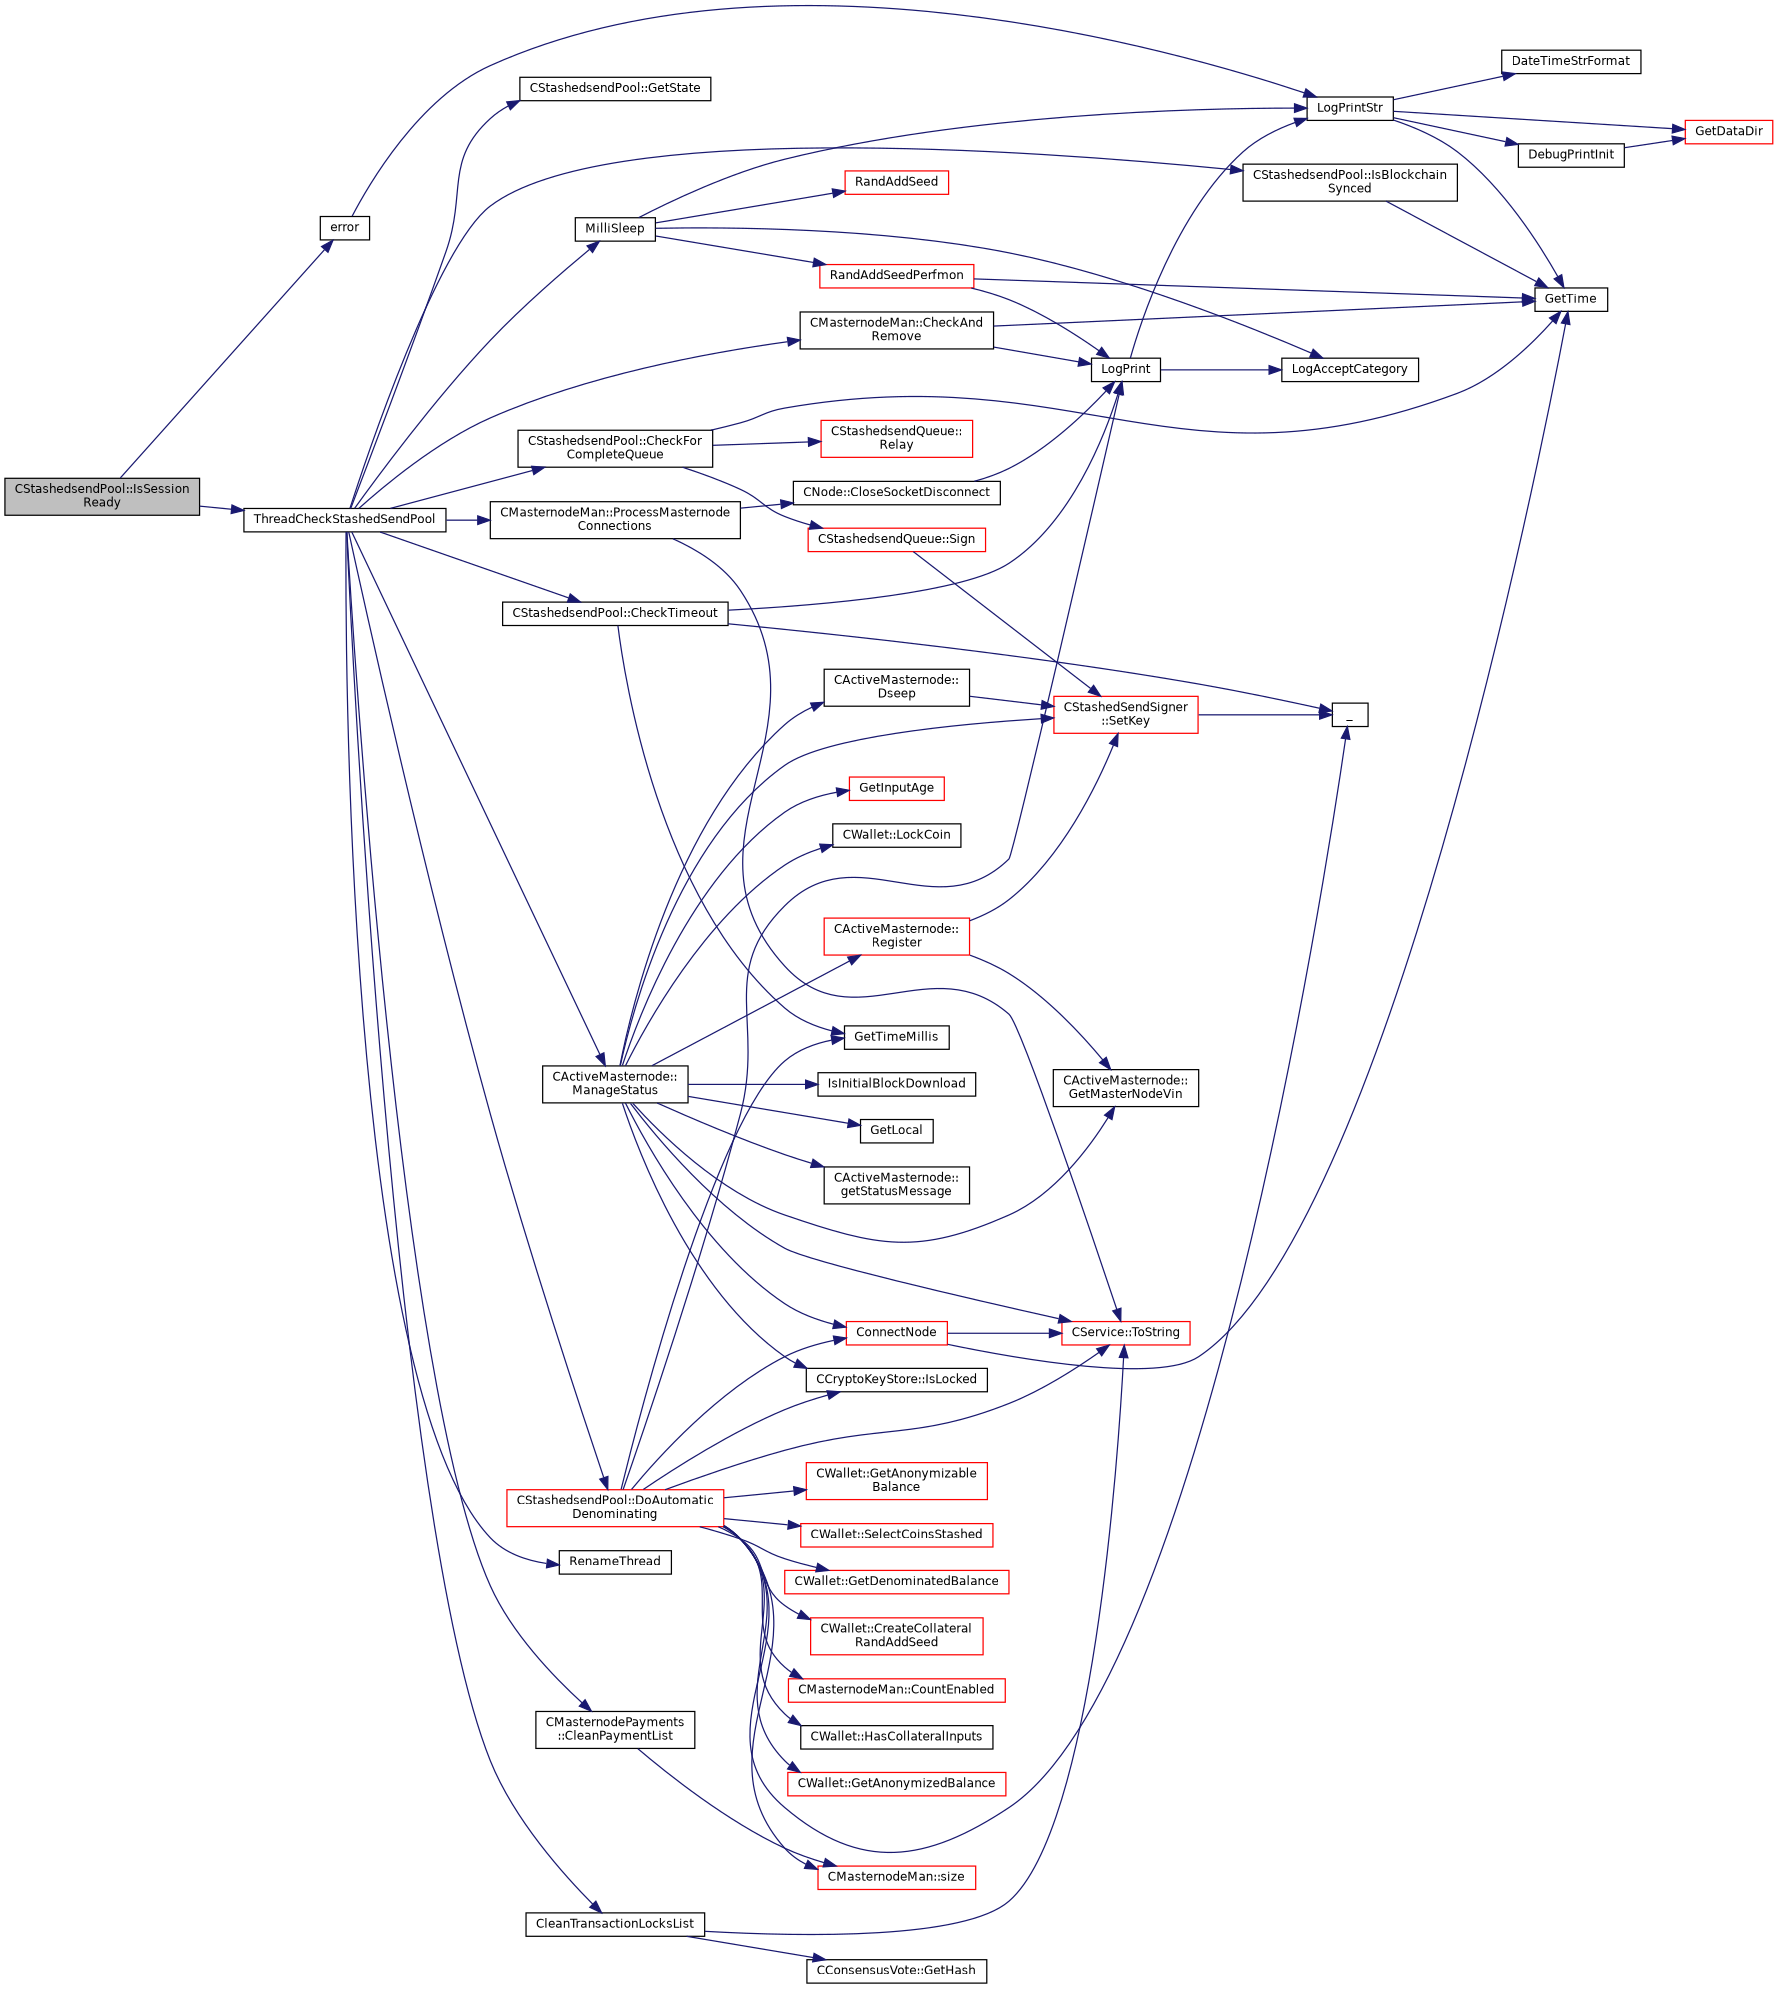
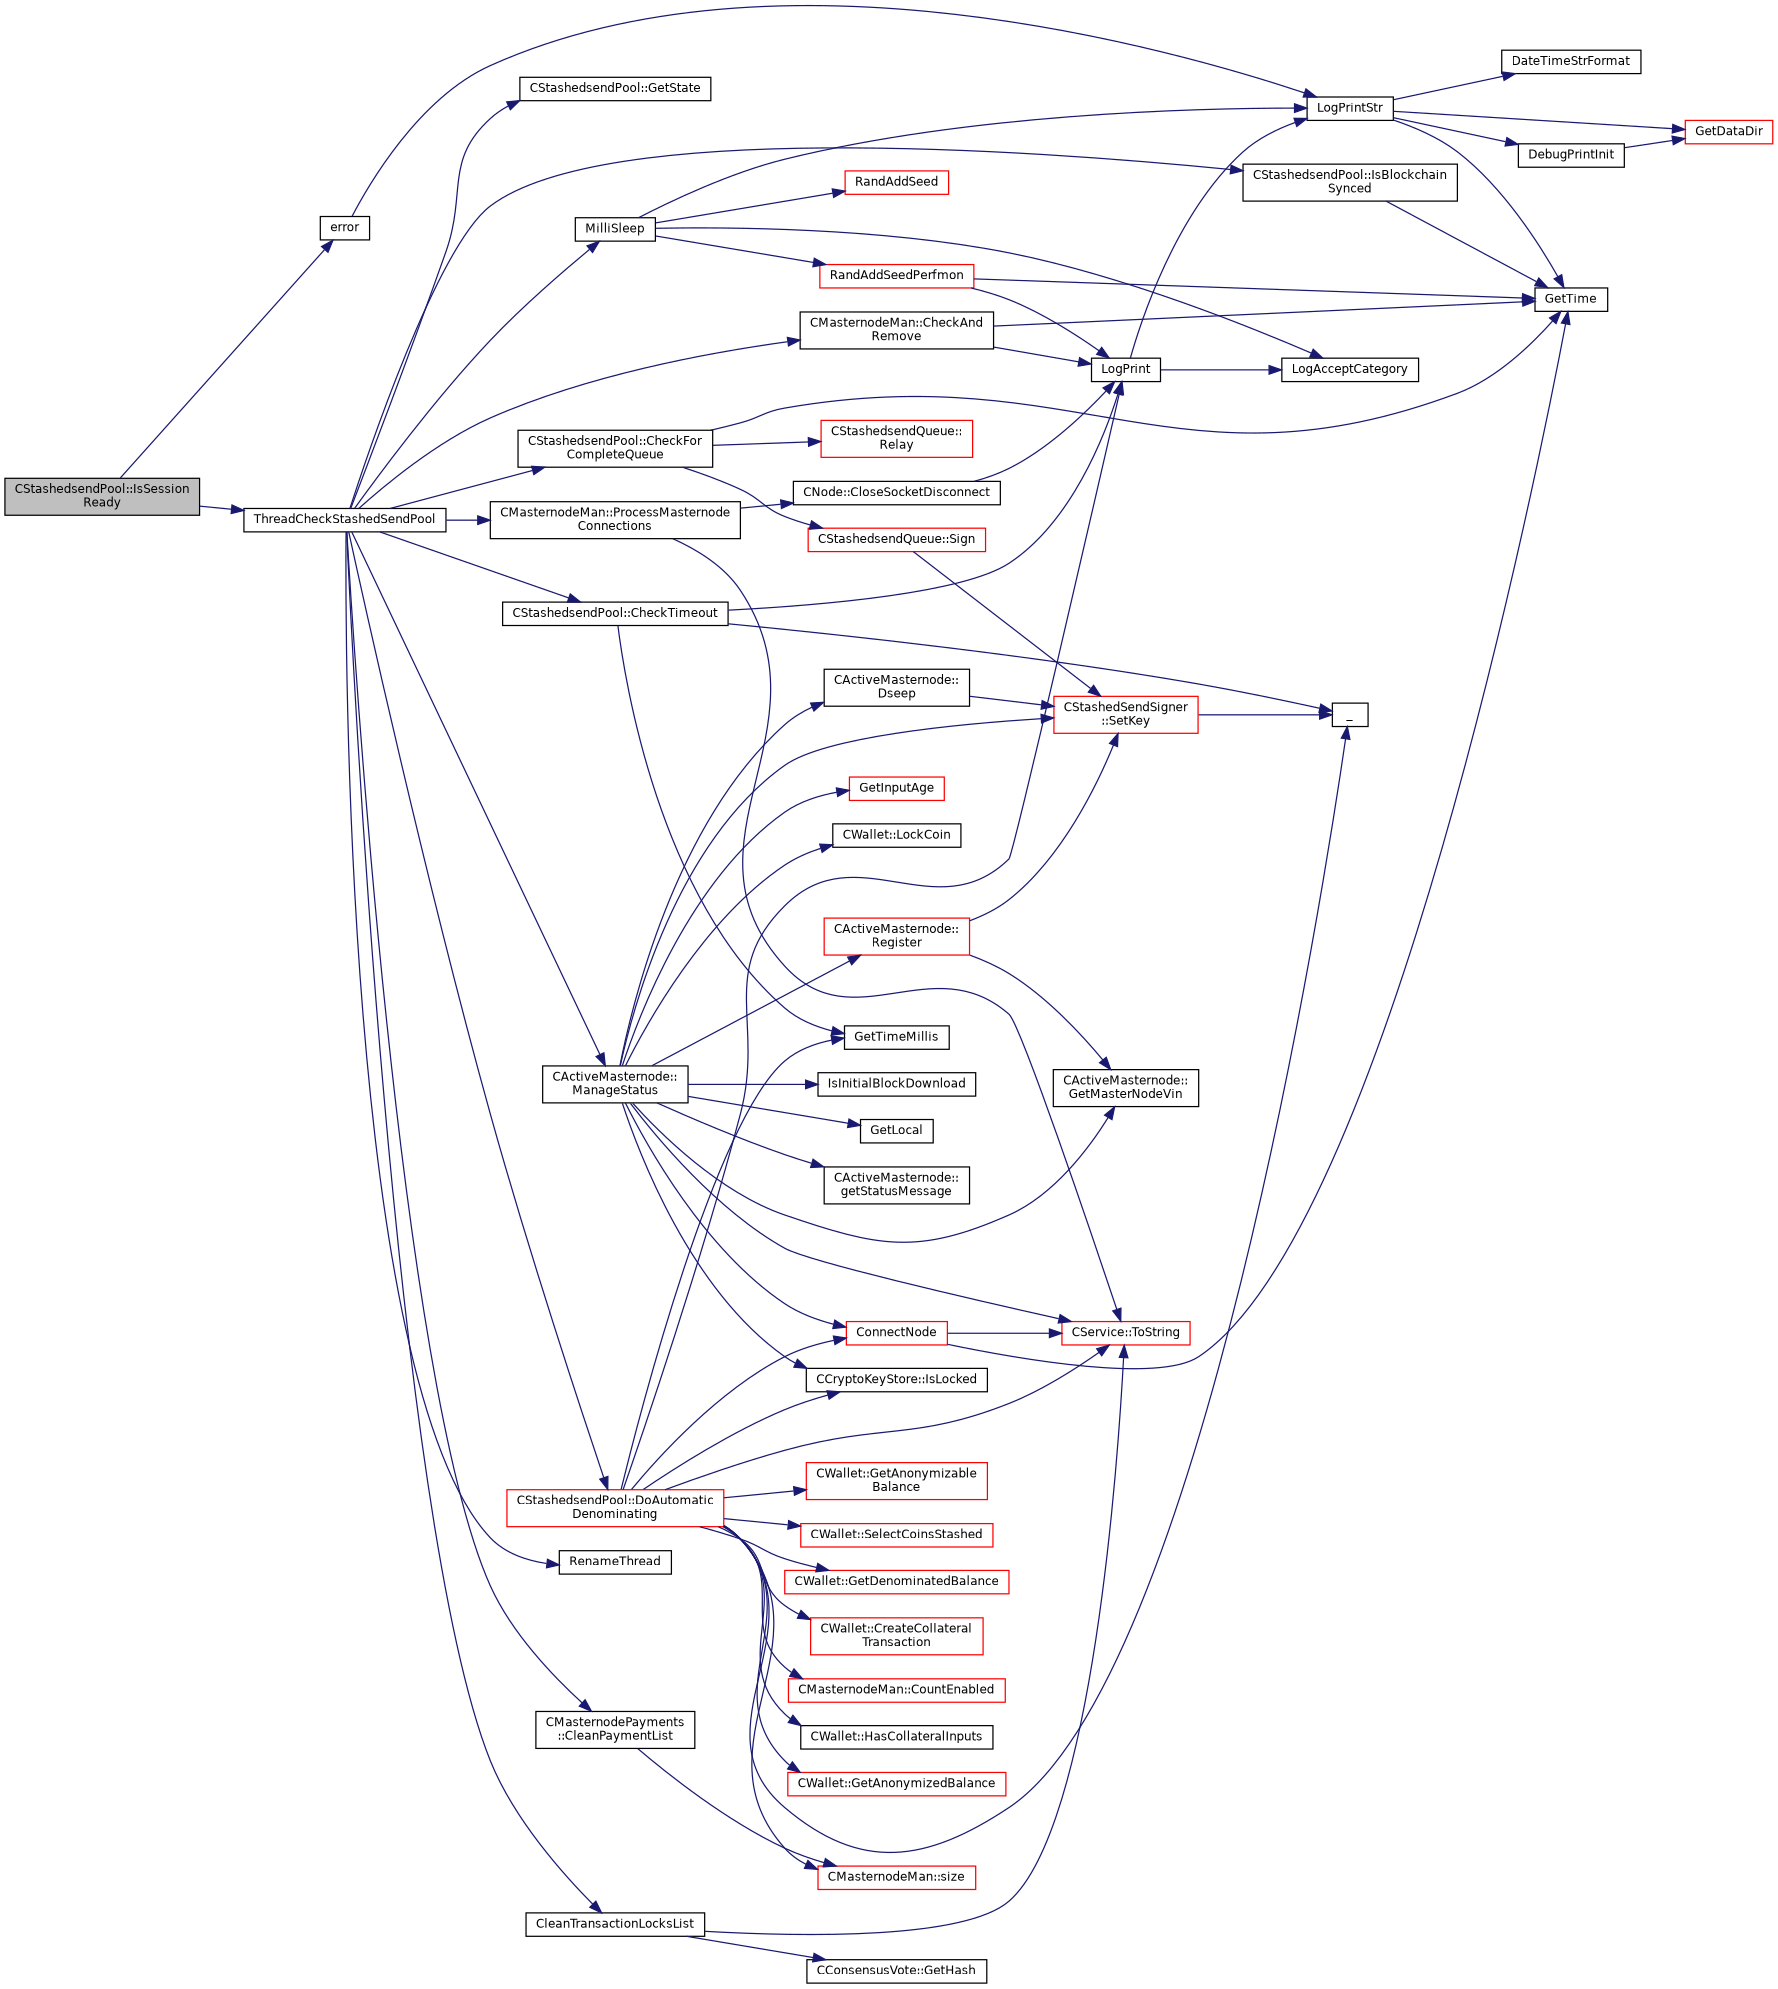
node "CWallet::CreateCollateral RandAddSeed": label "CWallet::CreateCollateral RandAddSeed" -> "CWallet::CreateCollateral Transaction"
